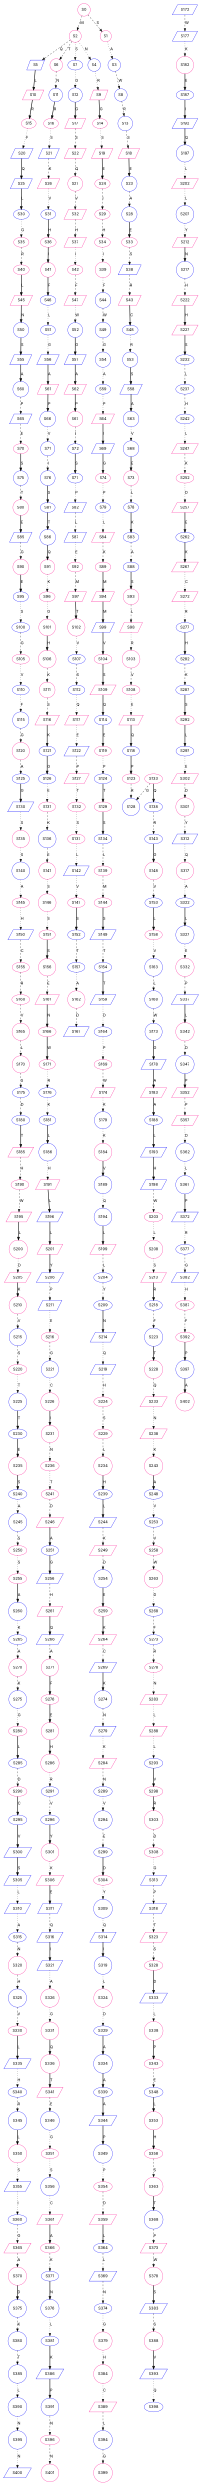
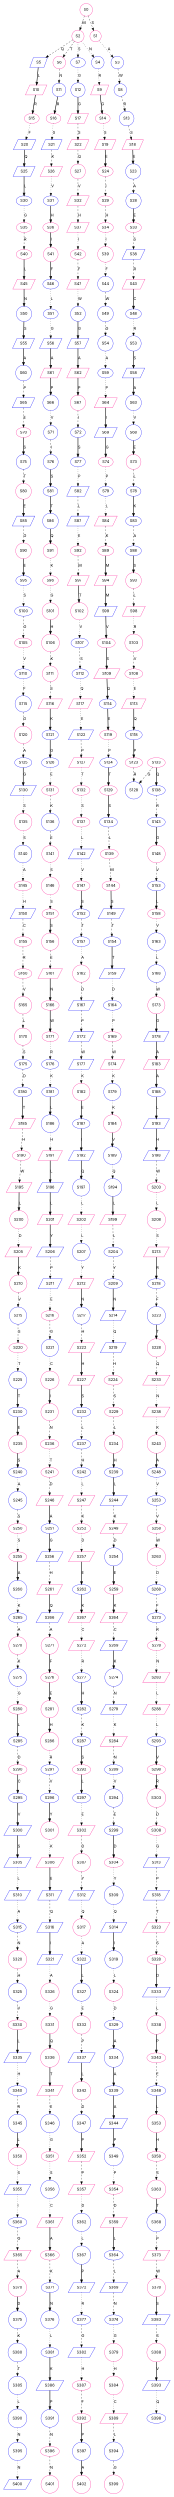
edge "S167" -> "S172": added, label "P"
node "S173": color blue -> deeppink
